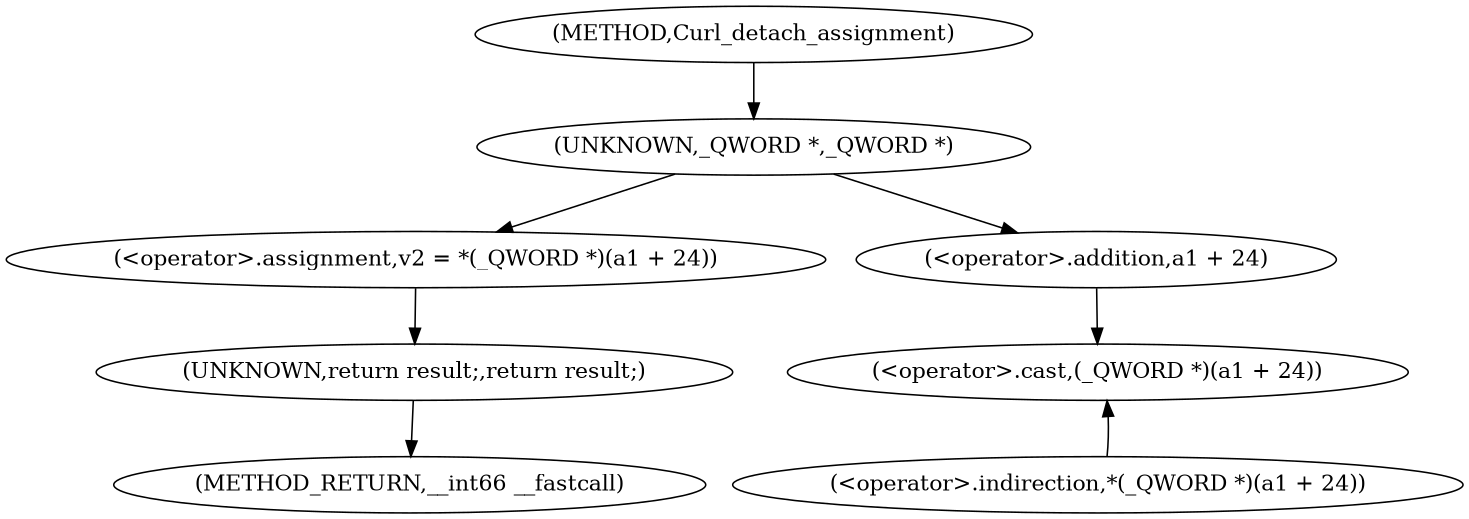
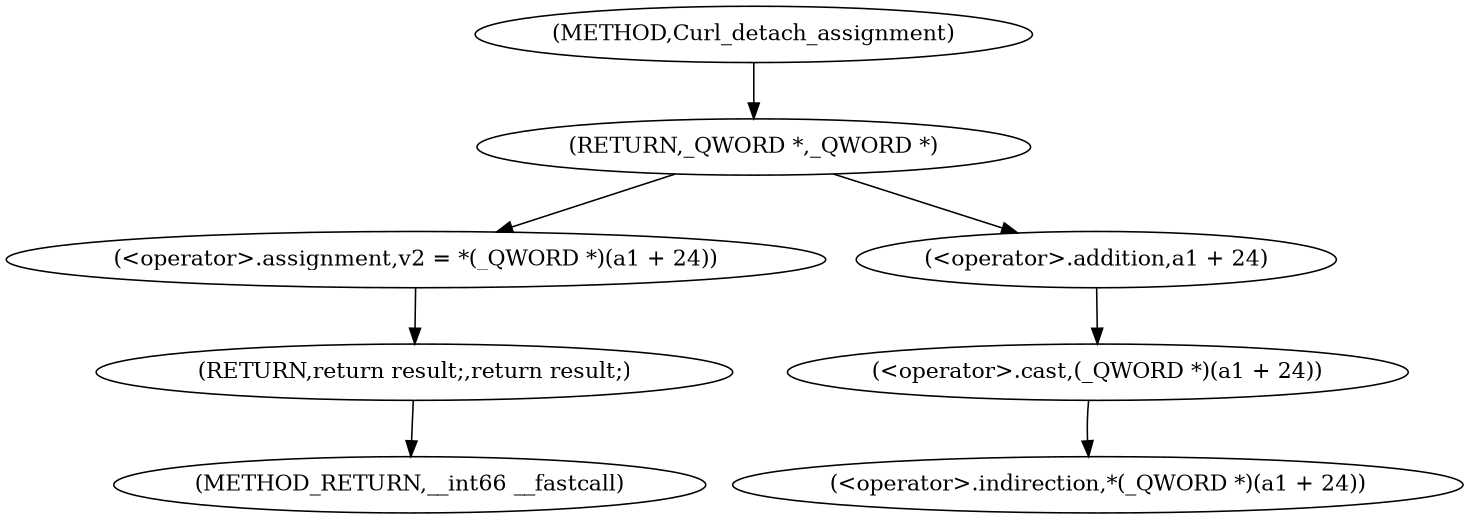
node "(UNKNOWN,_QWORD *,_QWORD *)": label "(UNKNOWN,_QWORD *,_QWORD *)" -> "(RETURN,_QWORD *,_QWORD *)"
node "(UNKNOWN,return result;,return result;)": label "(UNKNOWN,return result;,return result;)" -> "(RETURN,return result;,return result;)"
edge "(<operator>.indirection,*(_QWORD *)(a1 + 24))" -> "(<operator>.cast,(_QWORD *)(a1 + 24))": reversed
